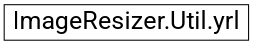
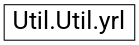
node "ImageResizer.Util.yrl": label "ImageResizer.Util.yrl" -> "Util.Util.yrl"
